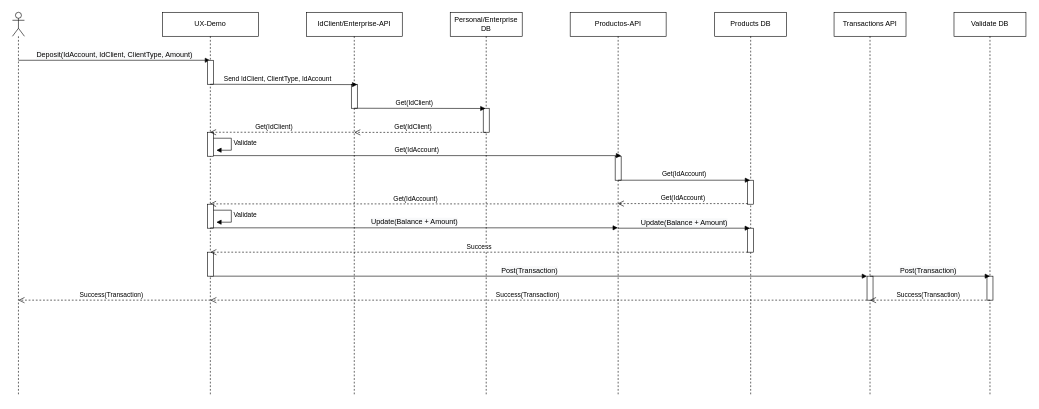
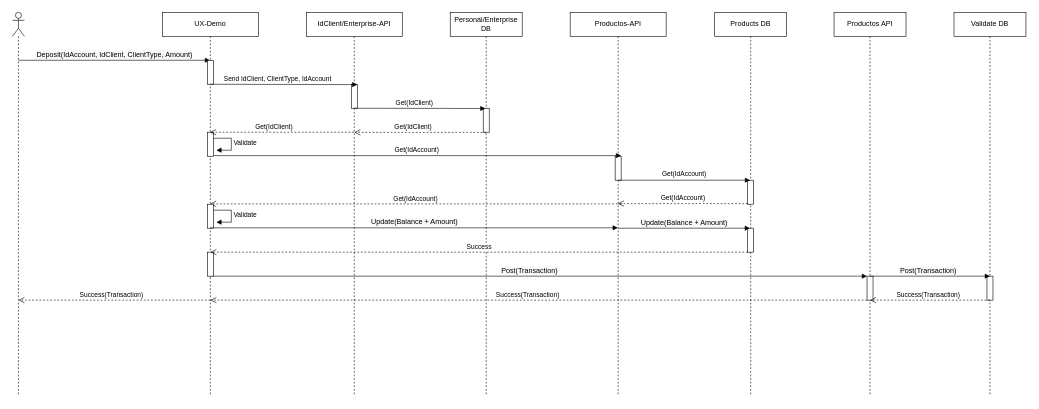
node "Transactions API": label "Transactions API" -> "Productos API"
